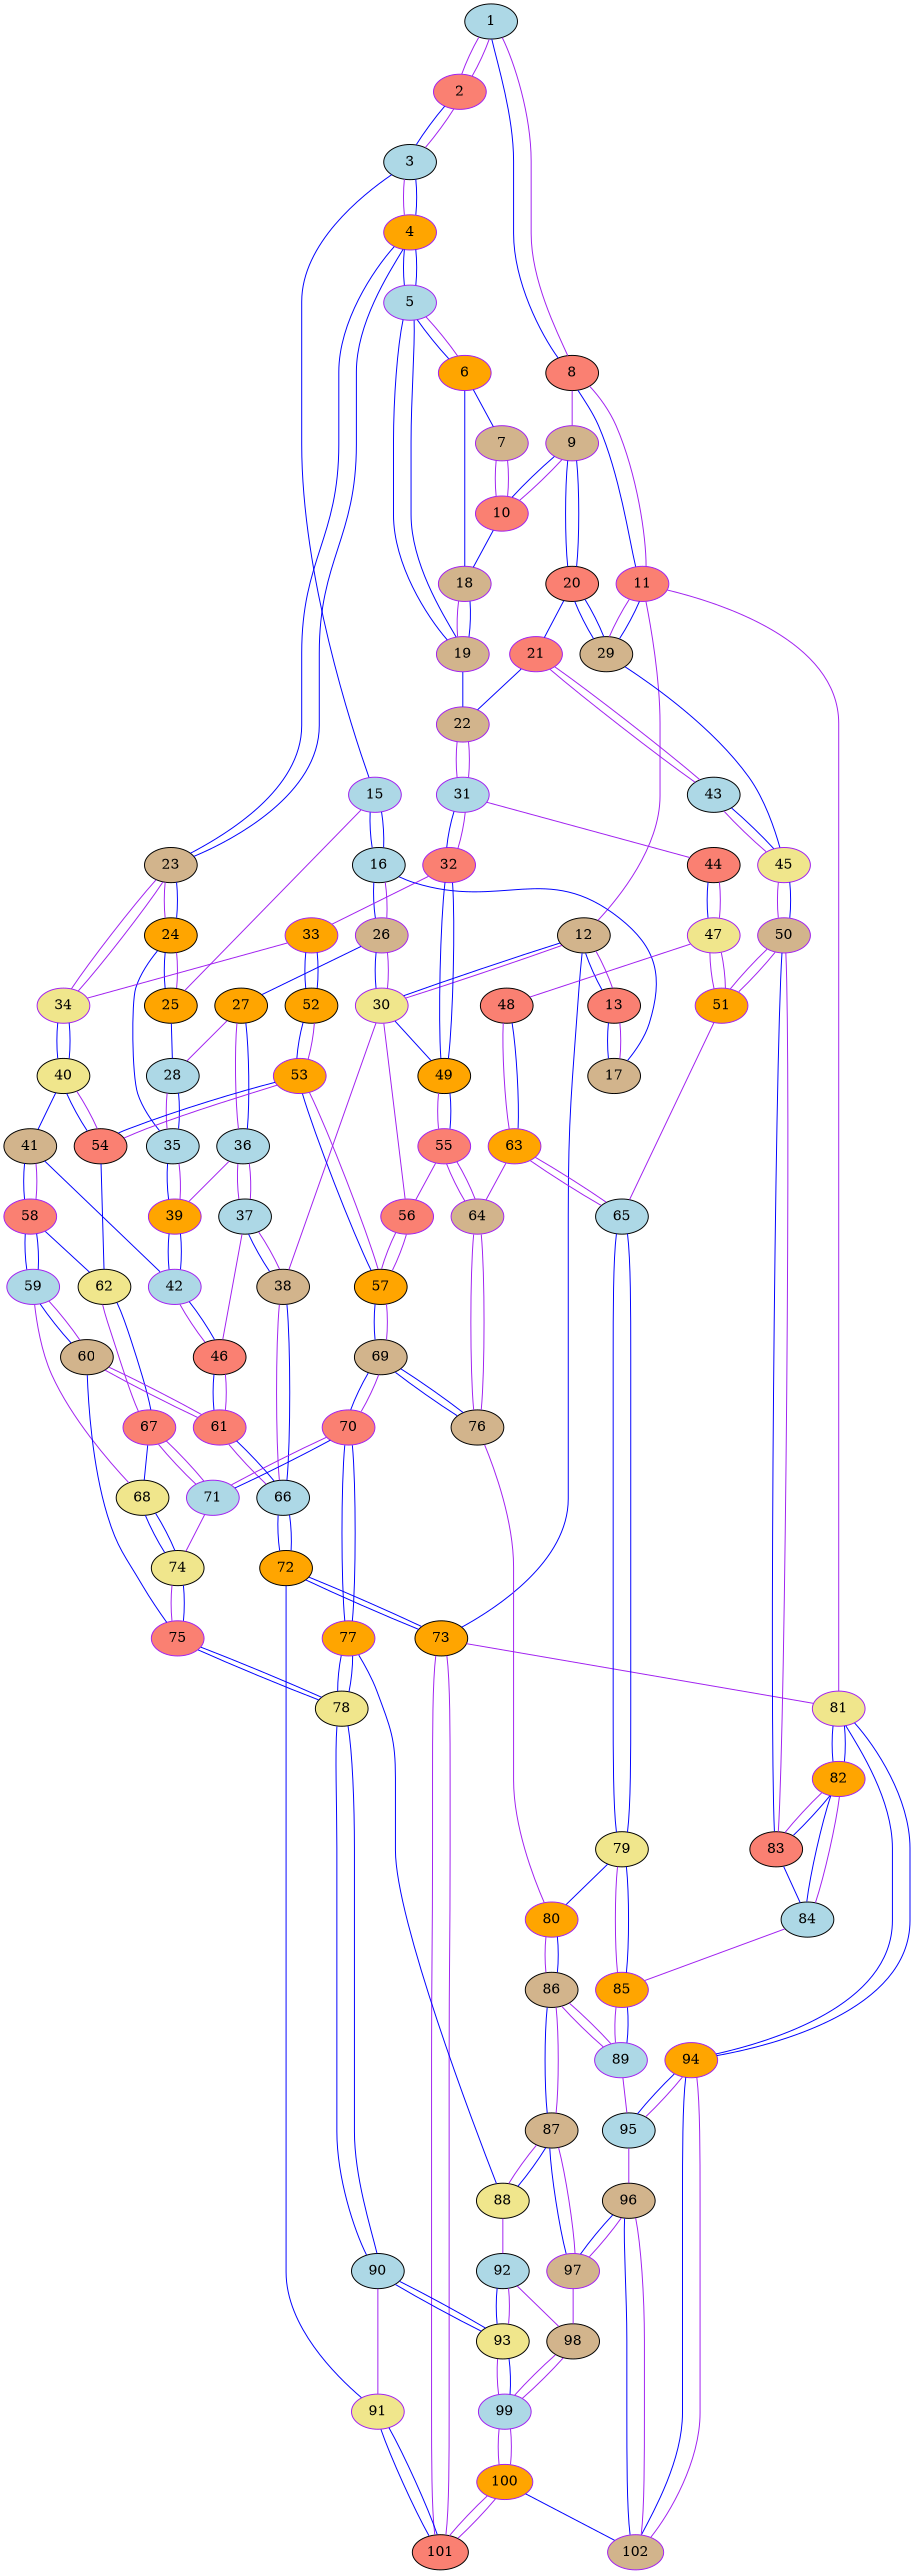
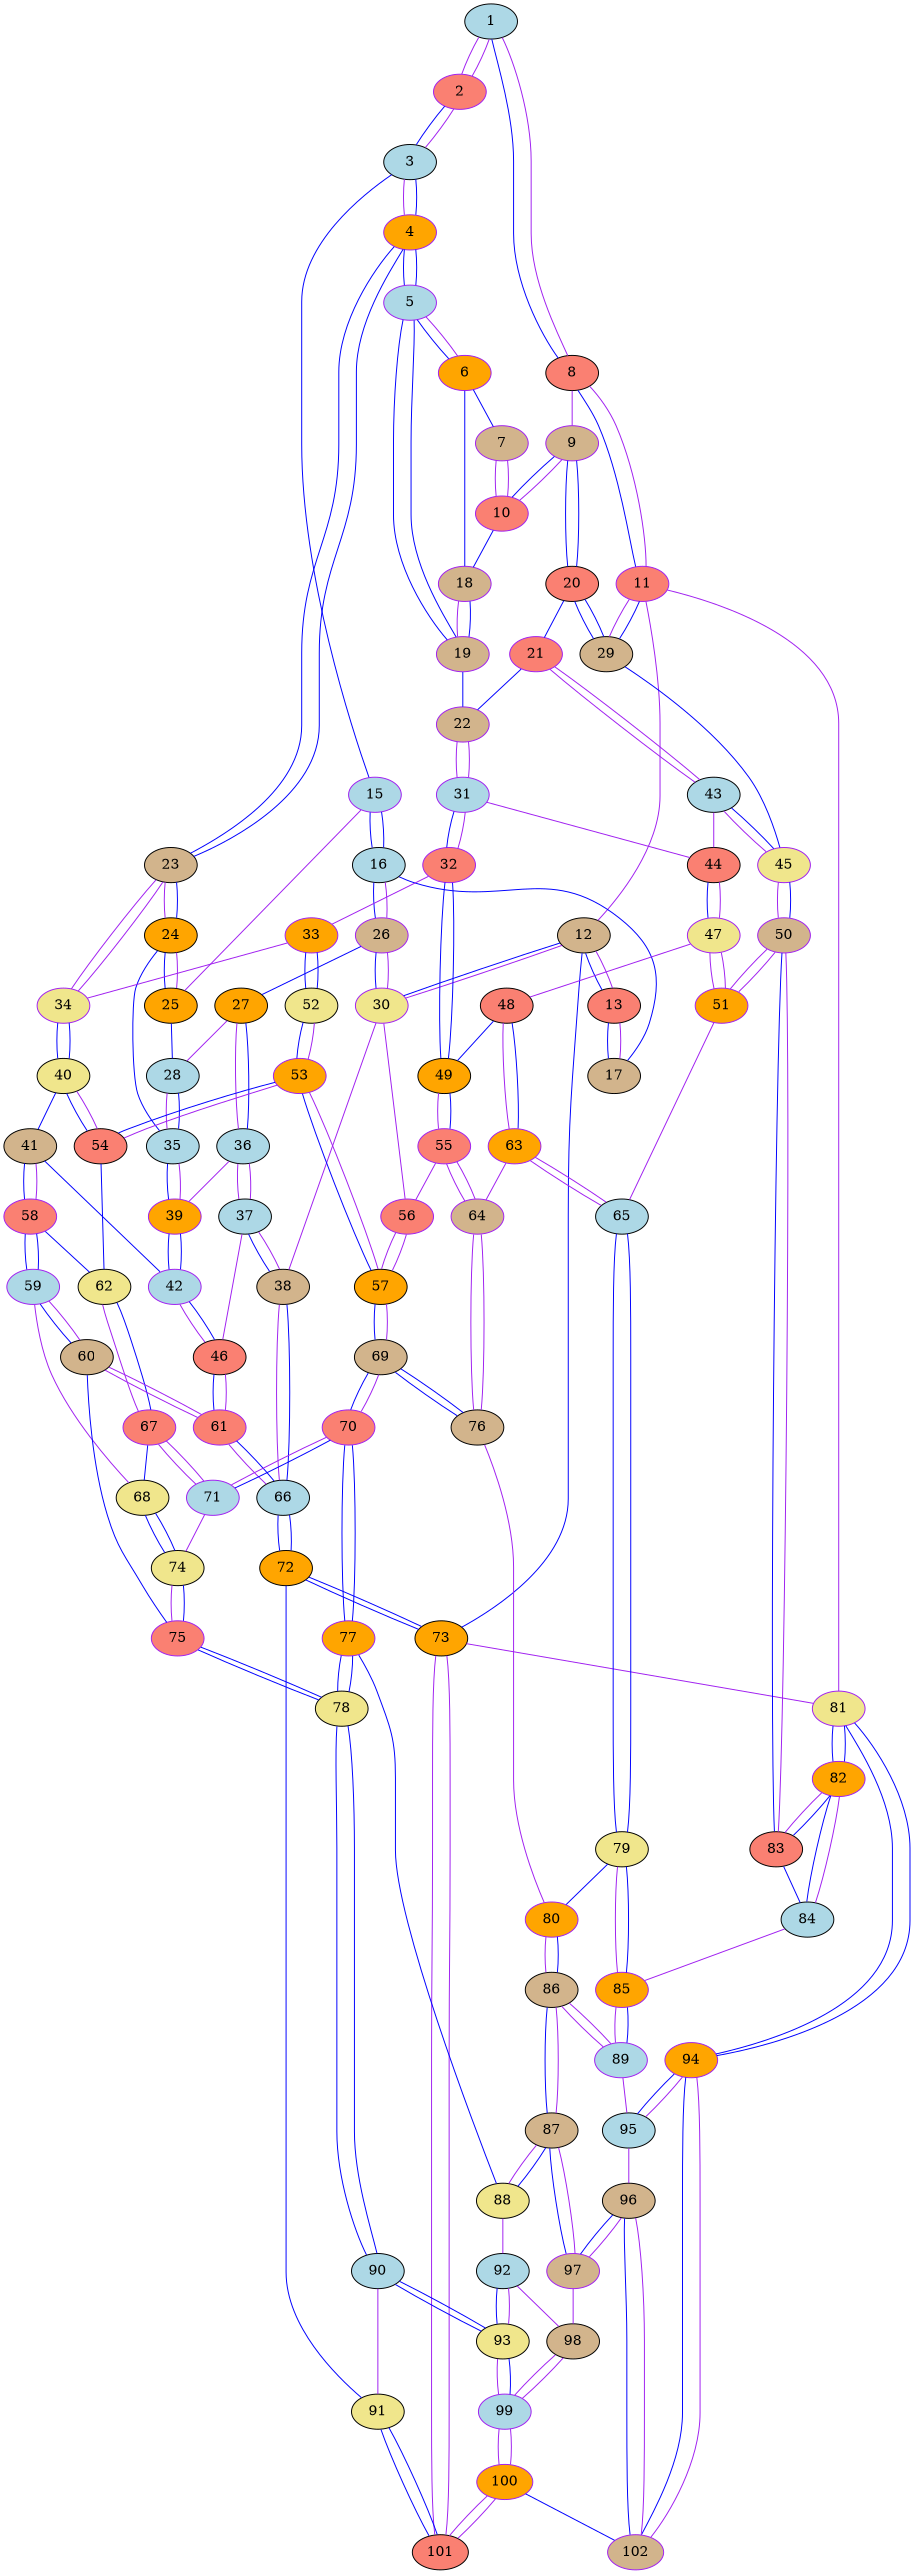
edge "43" -- "44": added
node "52": fillcolor orange -> khaki
edge "30" -- "49": now "48" -- "49"
node "91": color purple -> black
